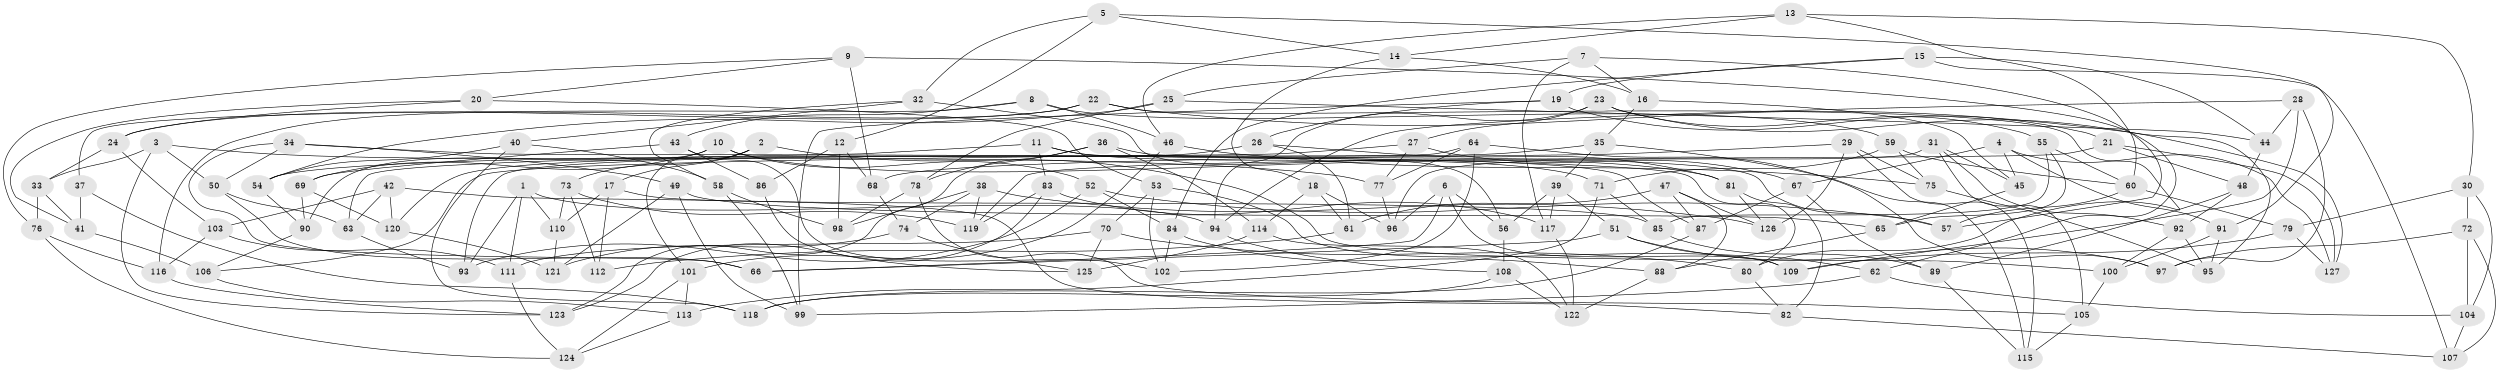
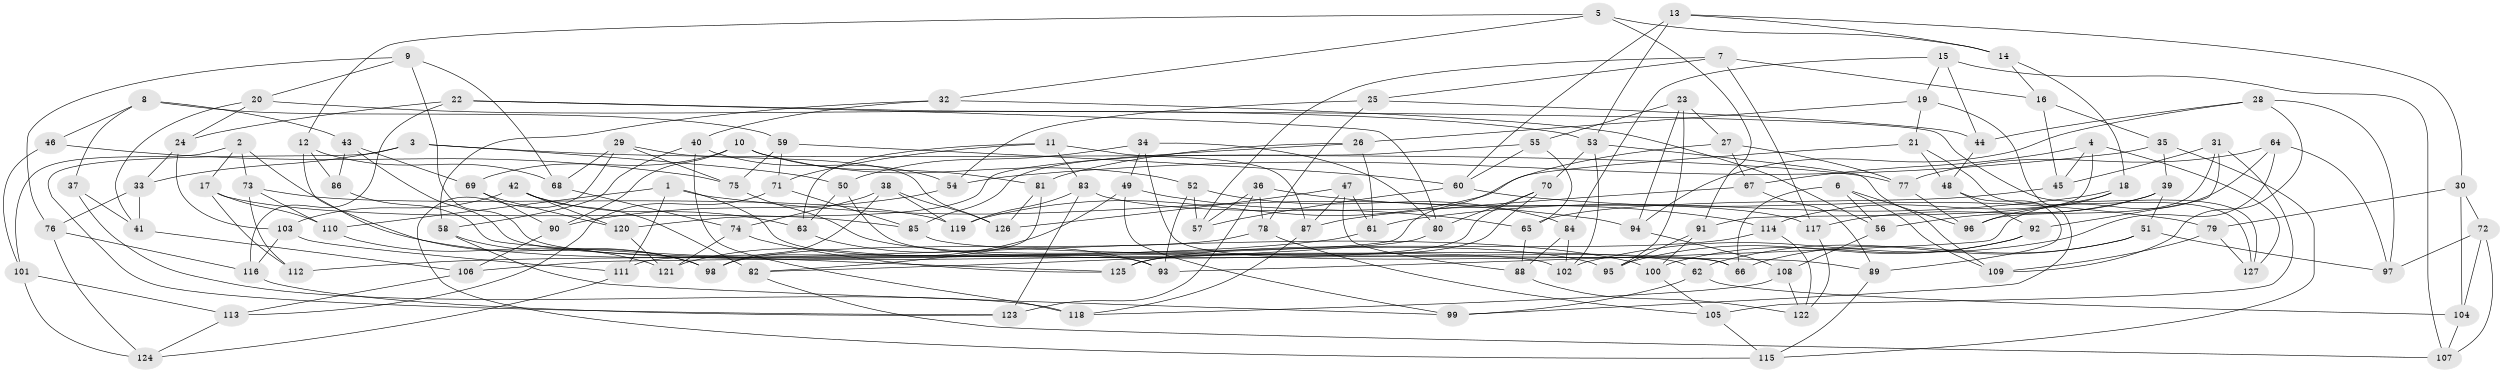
edge "13" -- "46": now "13" -- "53"
